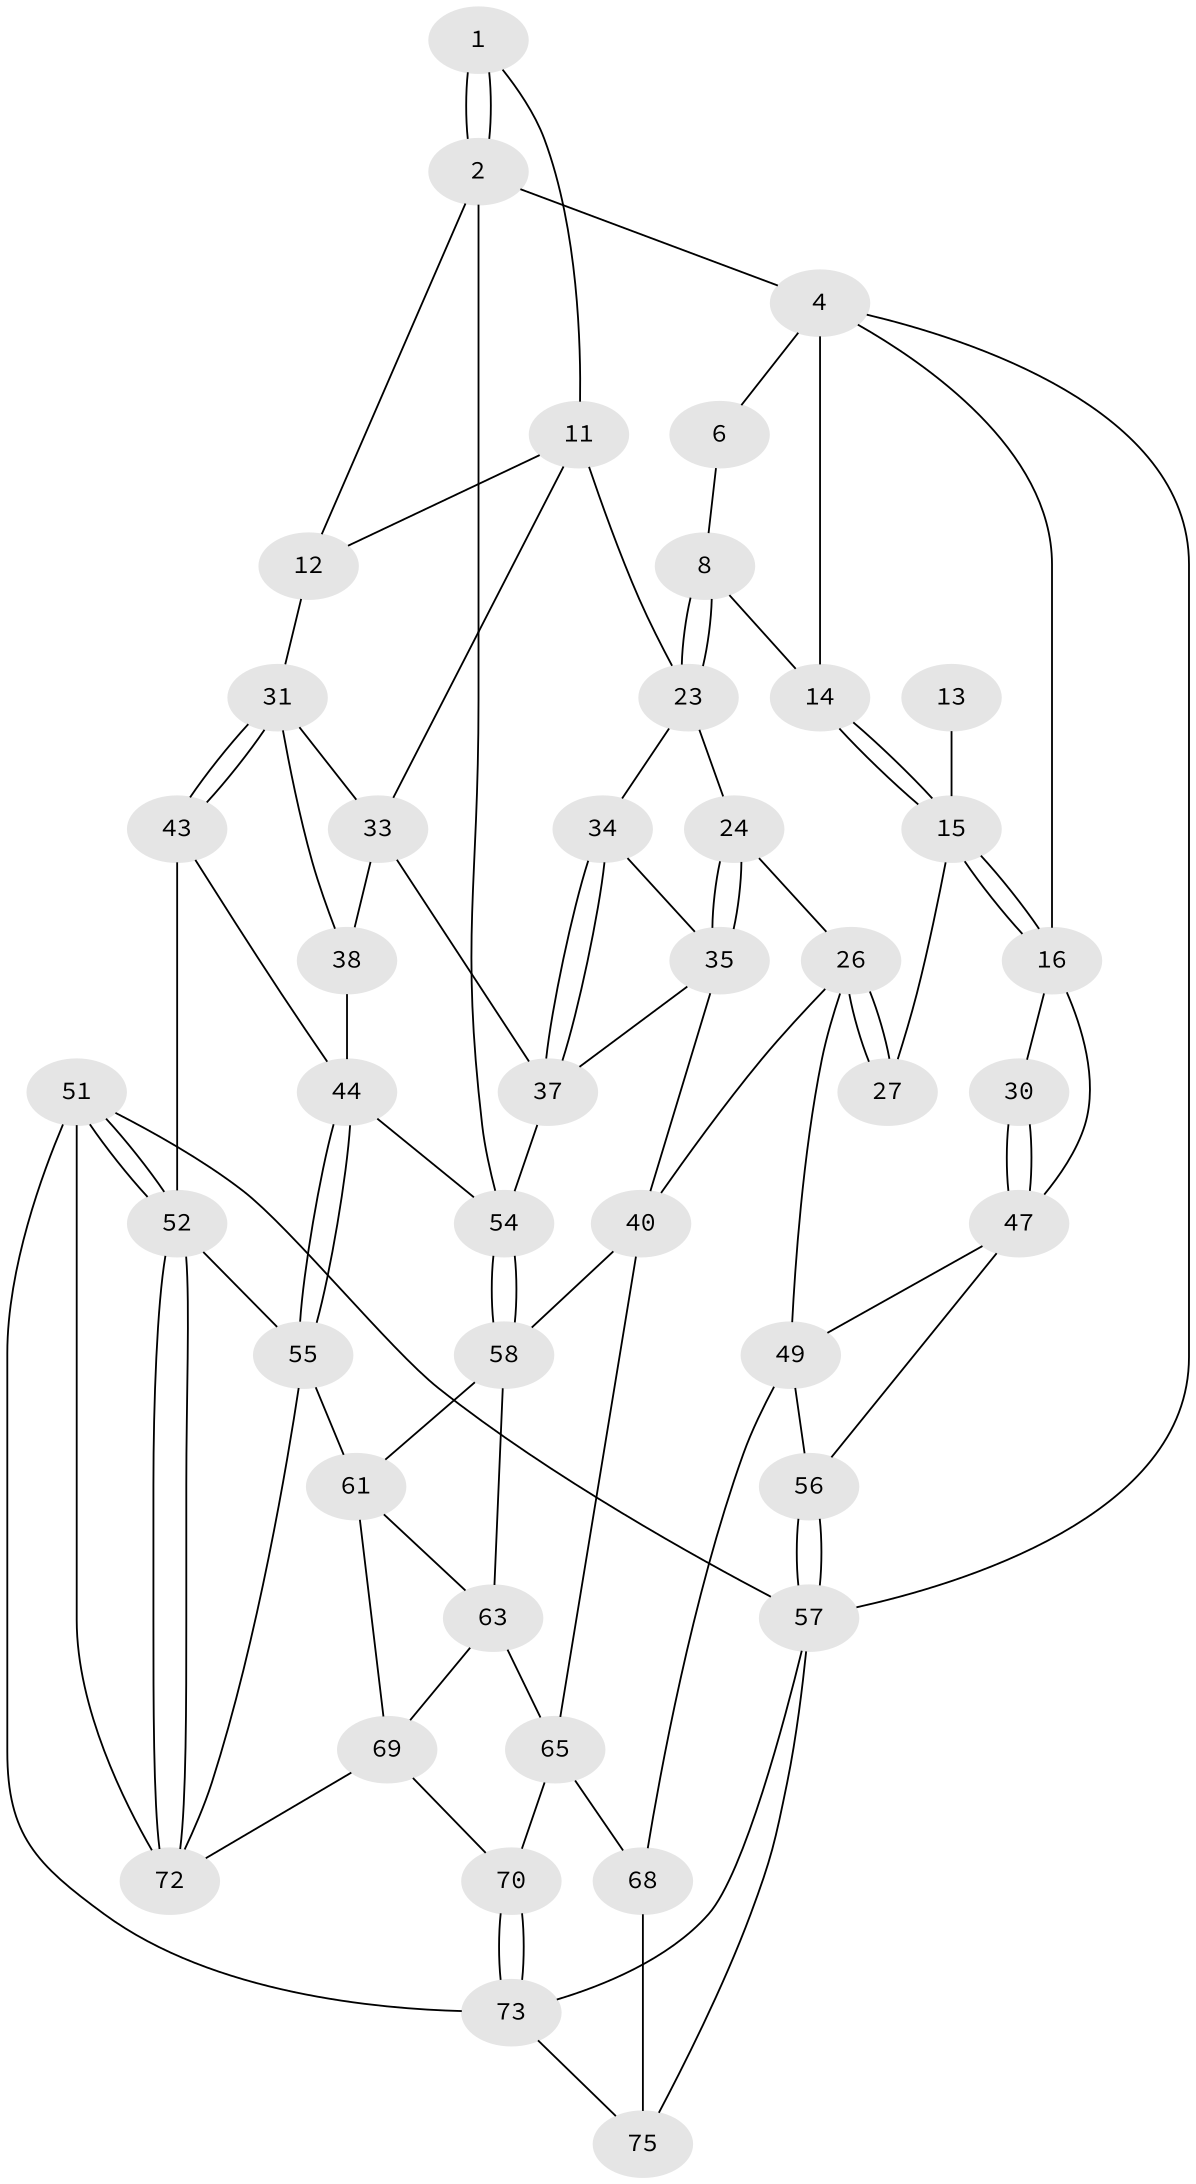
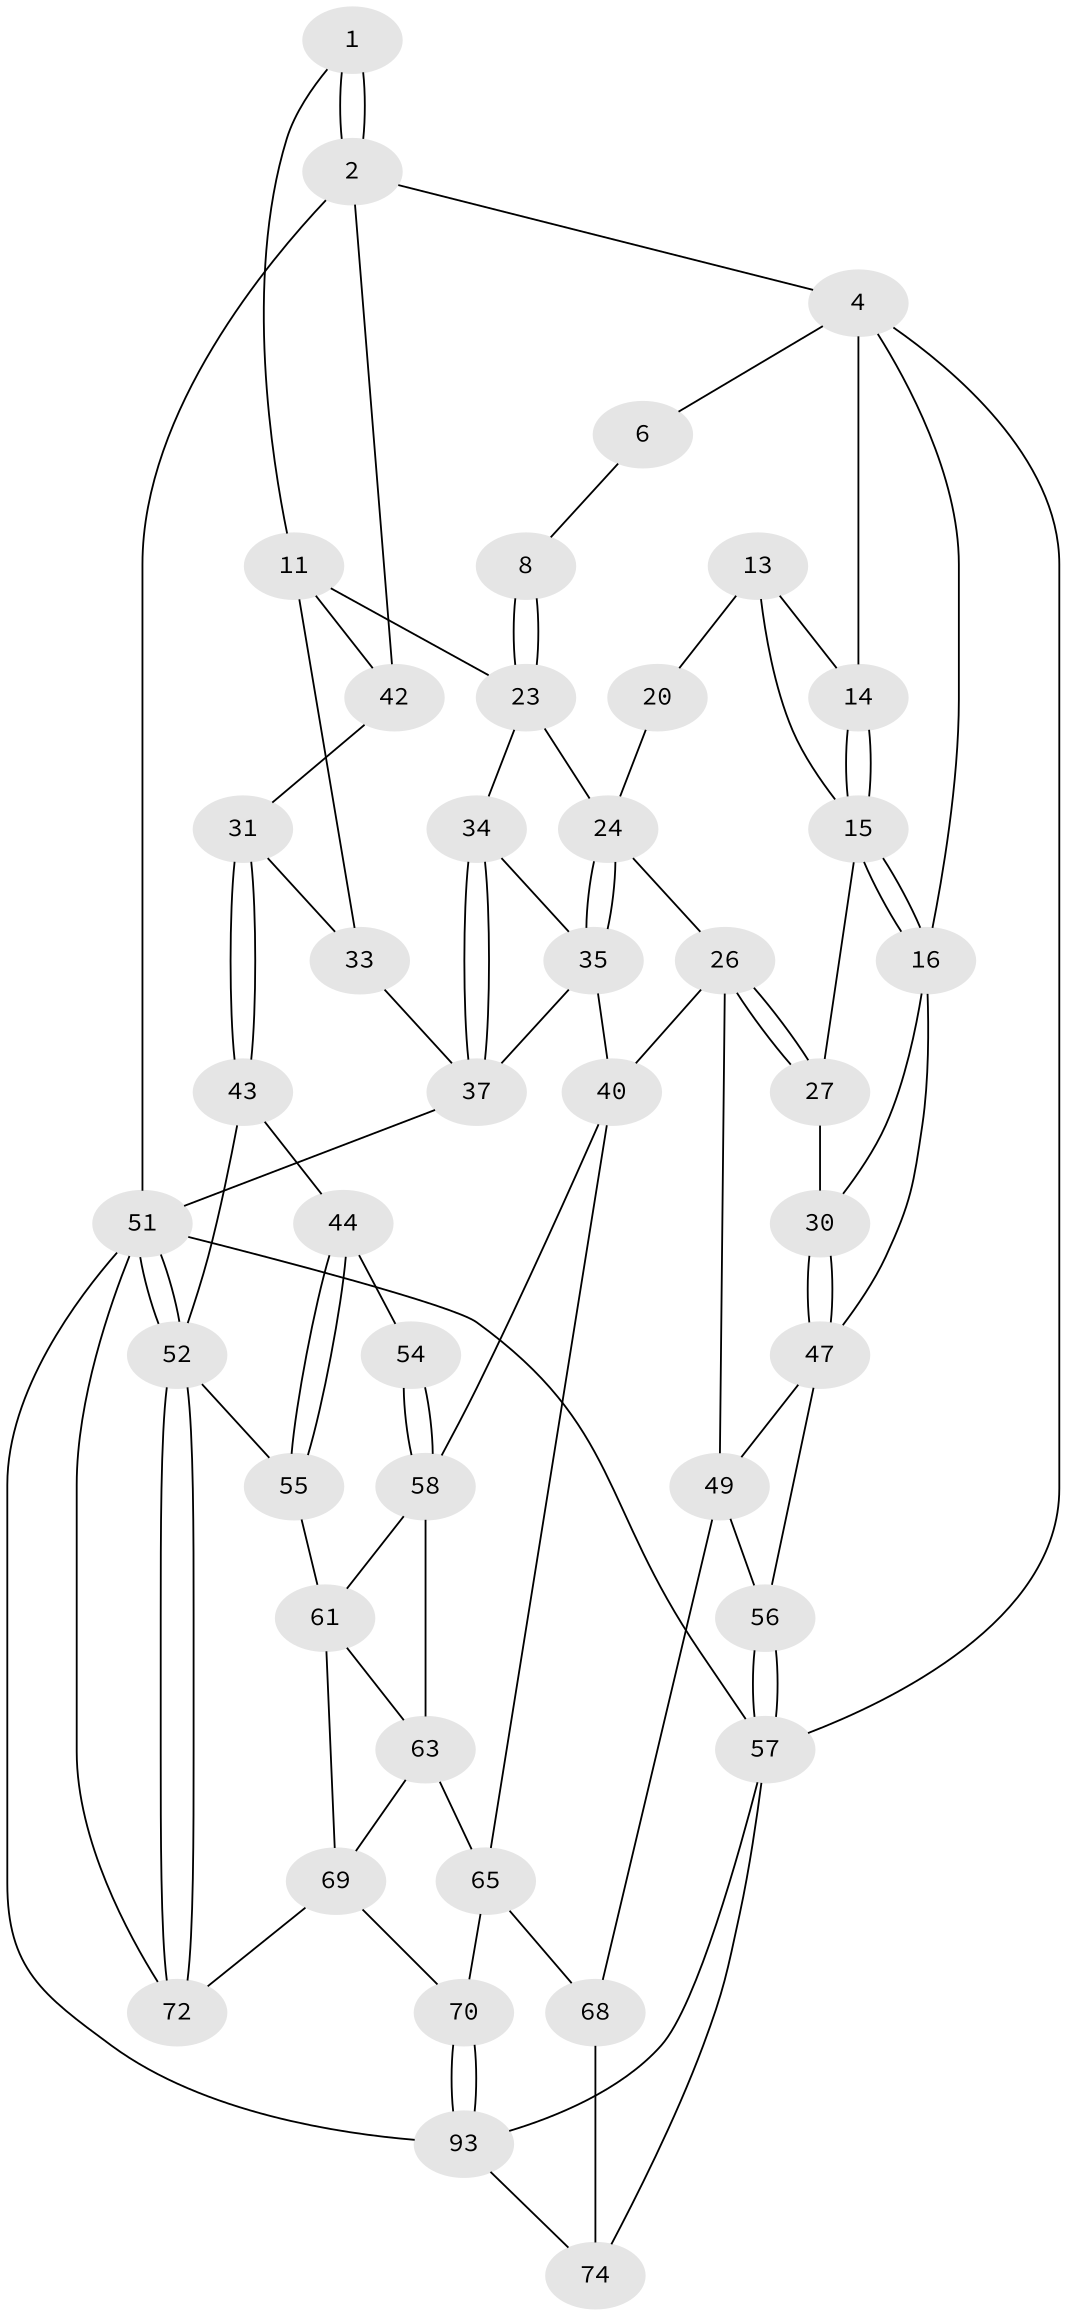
node "12": label "12" -> "42"
edge "8" -- "14": now "13" -- "14"
node "20": added
edge "2" -- "54": now "2" -- "51"
node "38": removed
edge "37" -- "54": now "37" -- "51"
edge "27" -- "30": added
edge "55" -- "72": removed
node "73": label "73" -> "93"
node "75": label "75" -> "74"
